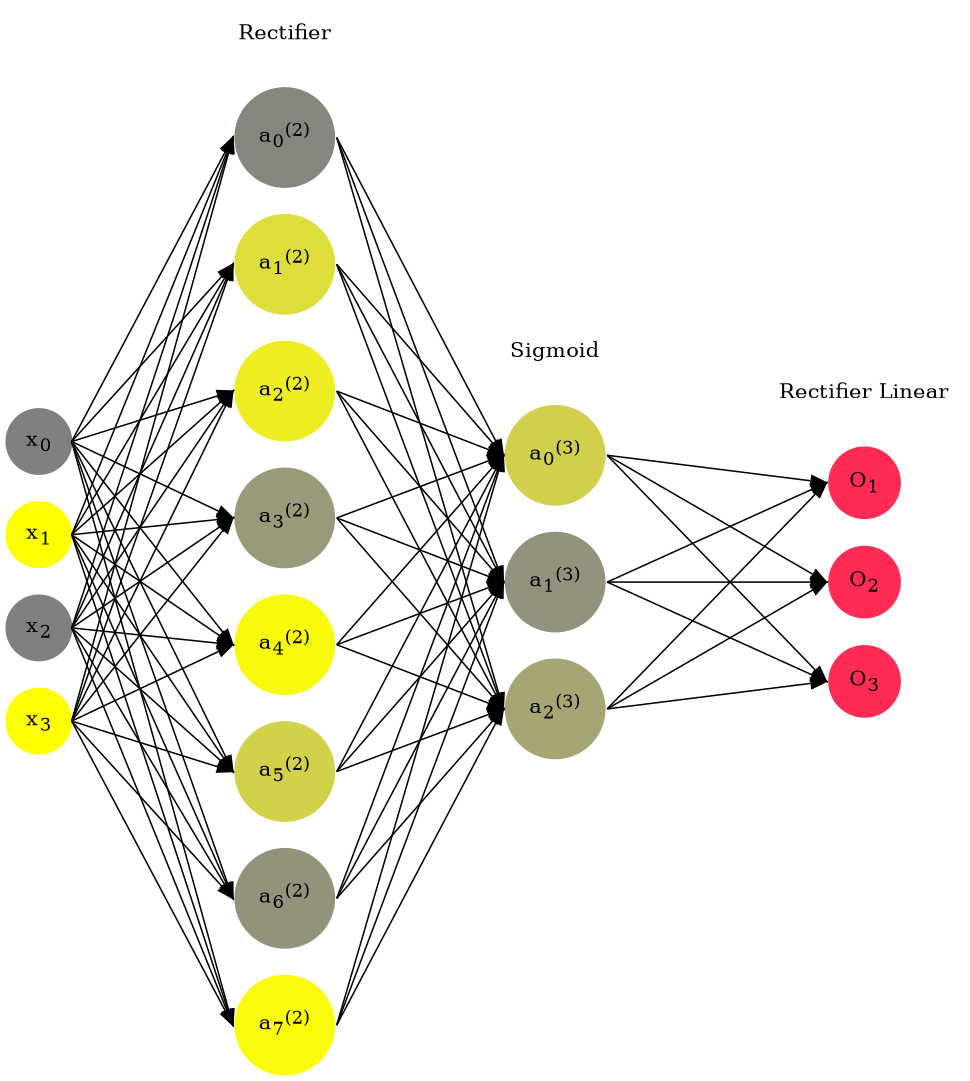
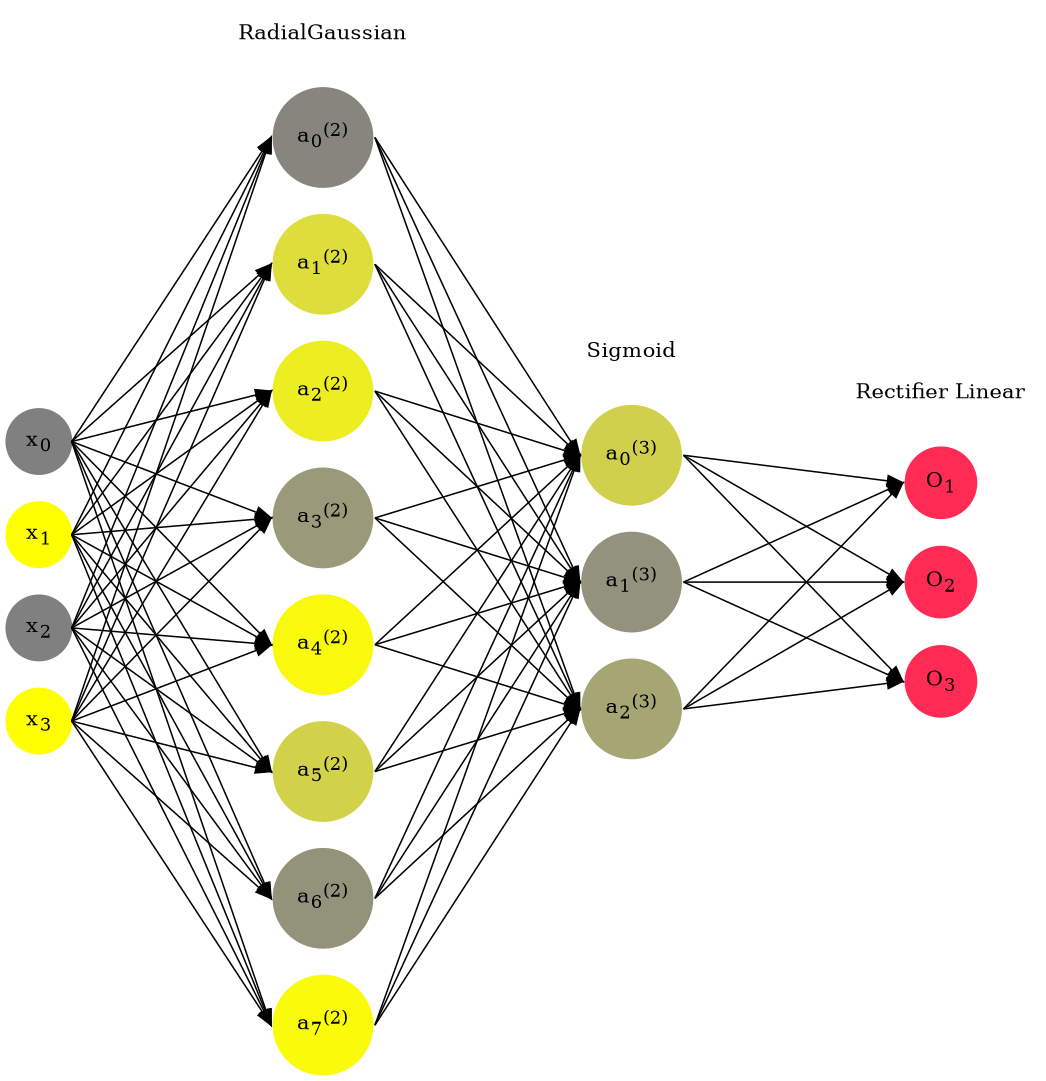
node "Rectifier": label "Rectifier" -> "RadialGaussian"
